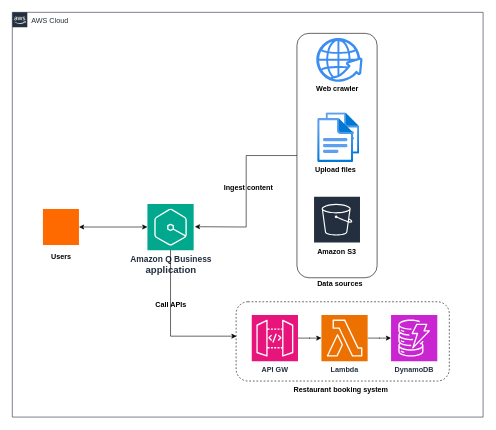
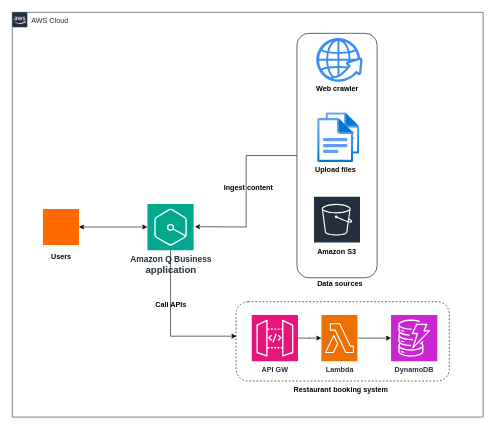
node "Lambda": size 46x46 -> 36x46
